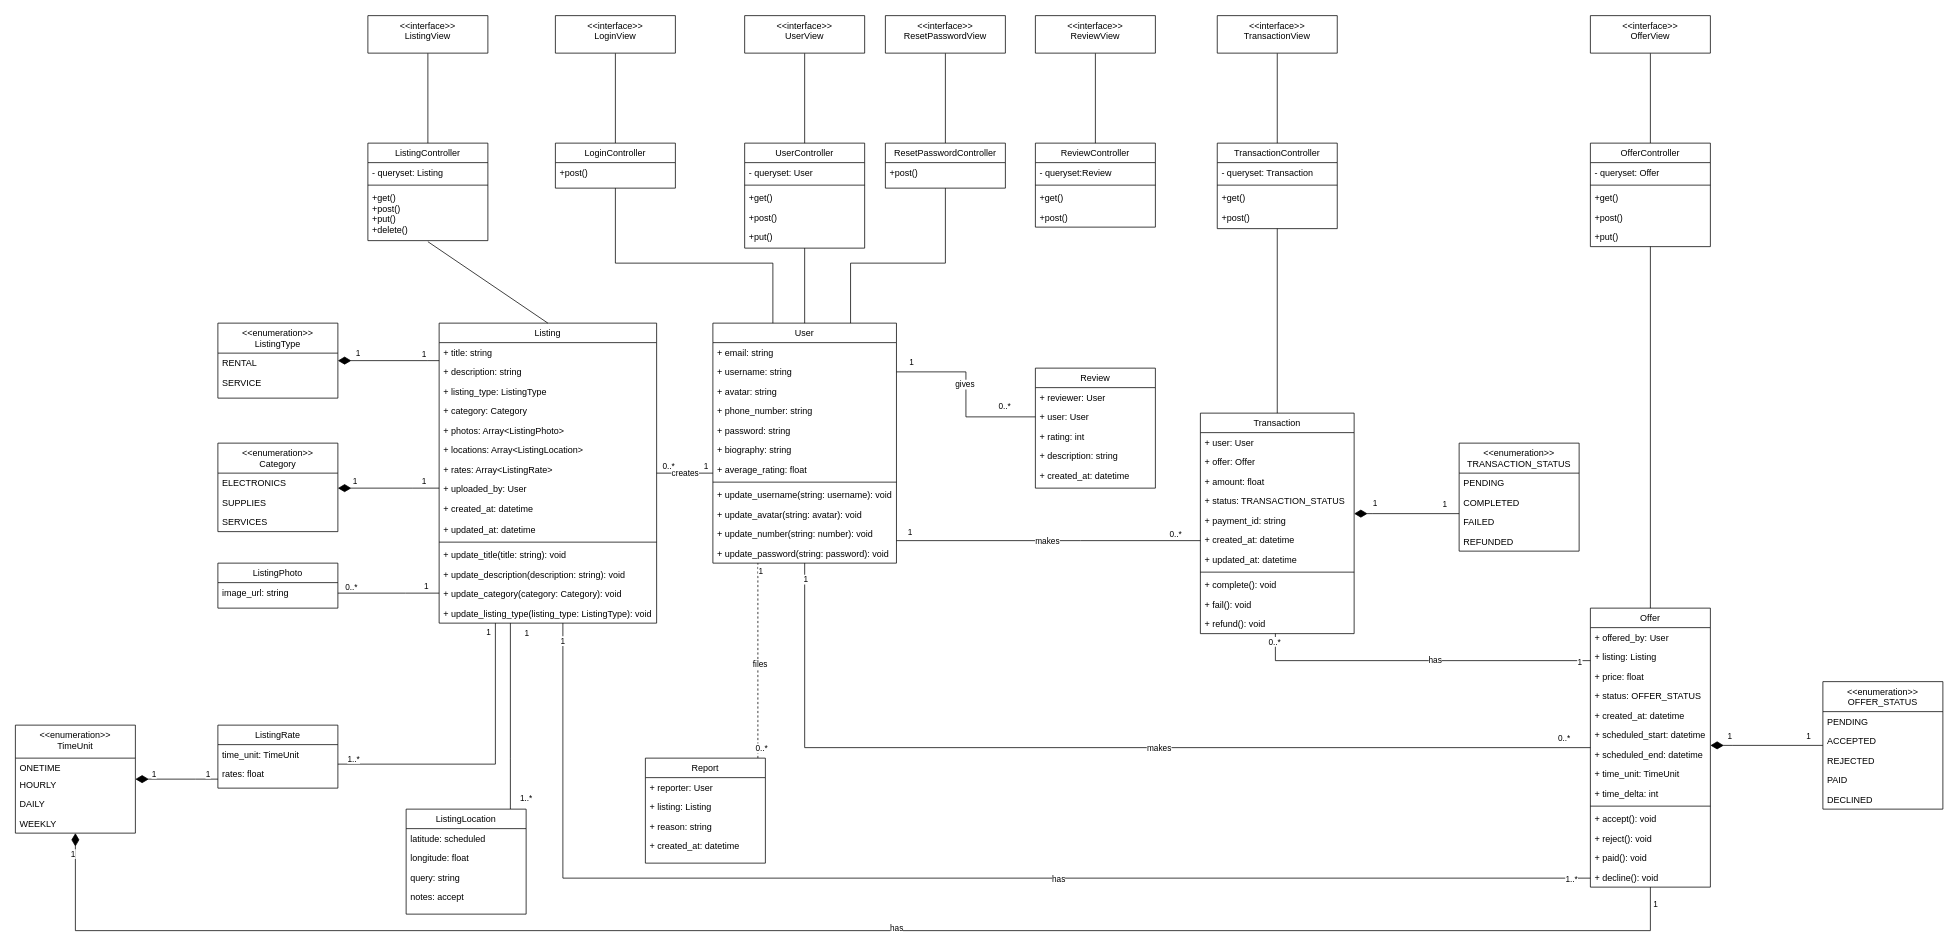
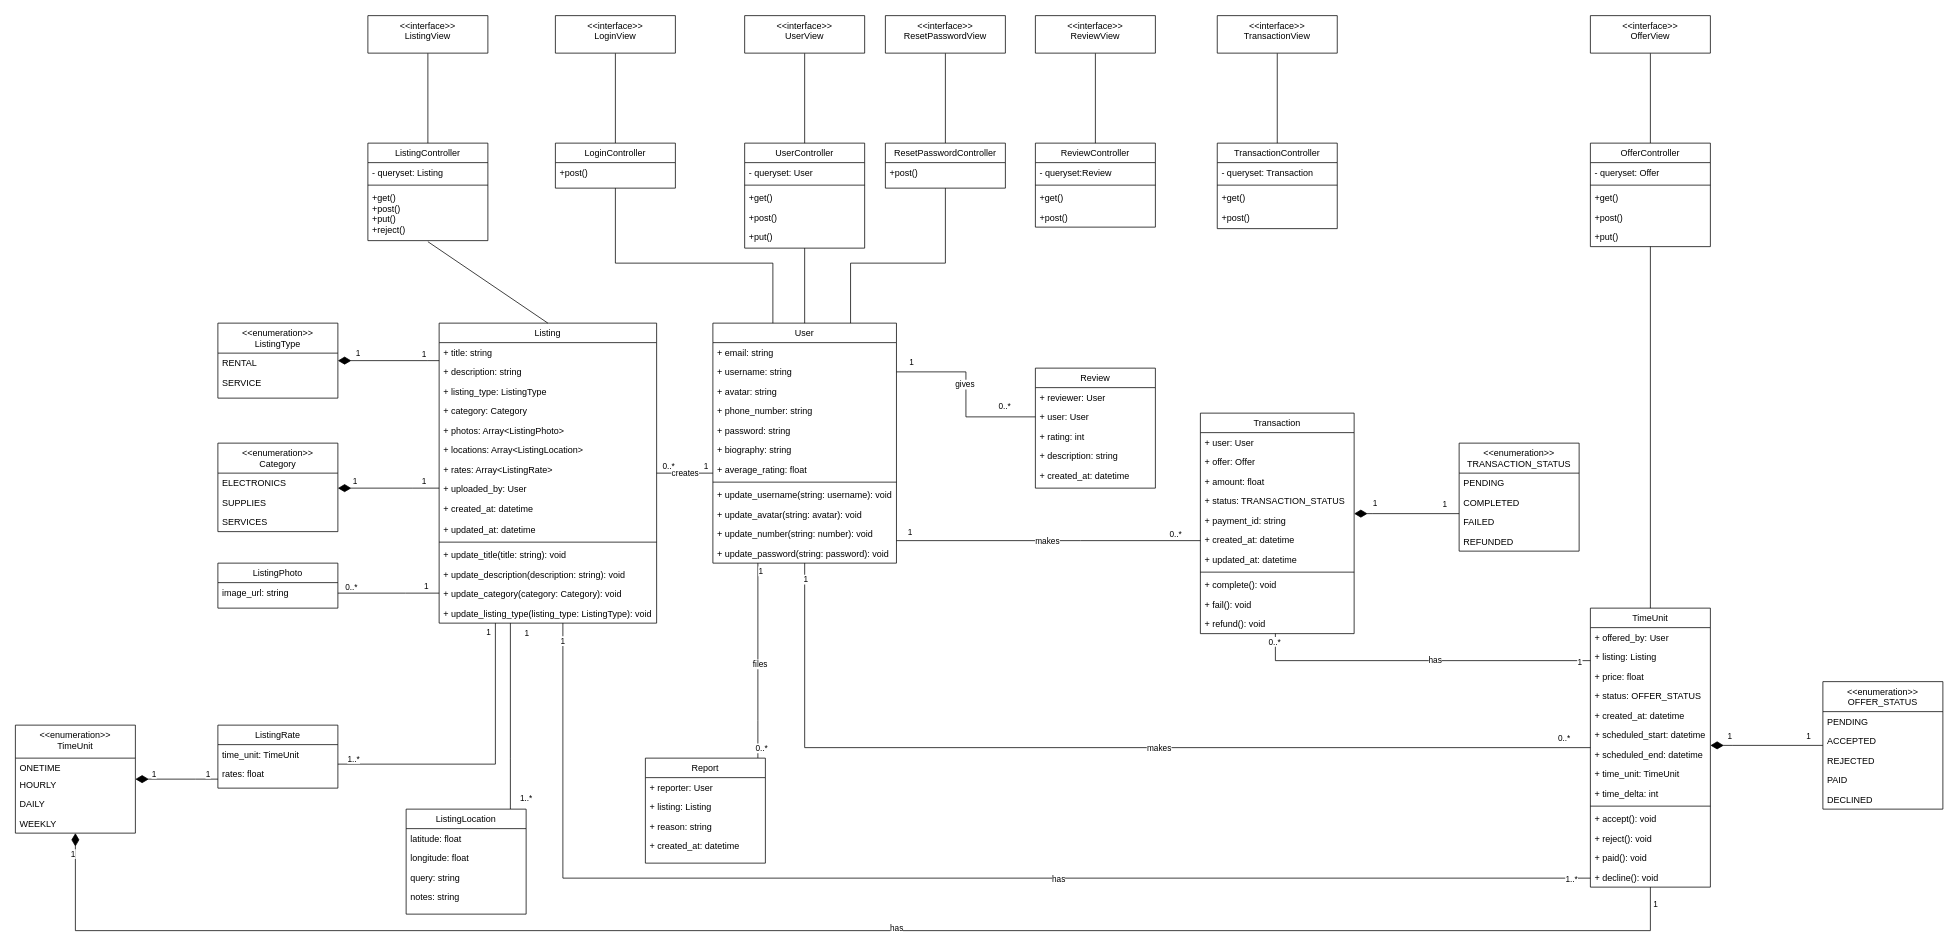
node "+get() +post() +put() +delete()": label "+get() +post() +put() +delete()" -> "+get() +post() +put() +reject()"
edge "TransactionController" -- "Transaction": removed
edge "User" -- "Report": style dashed -> solid
node "Offer": label "Offer" -> "TimeUnit"
node "latitude: scheduled": label "latitude: scheduled" -> "latitude: float"
node "notes: accept": label "notes: accept" -> "notes: string"
